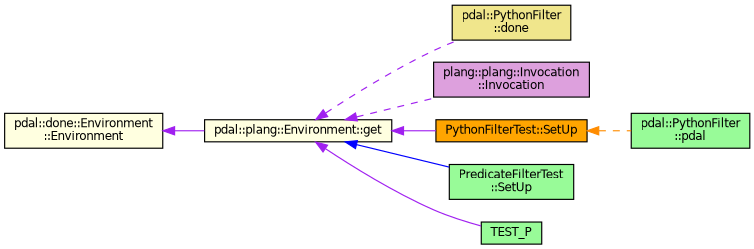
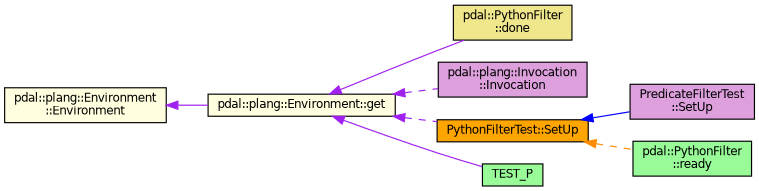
edge "pdal::PythonFilter ::done" -> "pdal::plang::Environment::get": style dashed -> solid
node "plang::plang::Invocation ::Invocation": label "plang::plang::Invocation ::Invocation" -> "pdal::plang::Invocation ::Invocation"
node "pdal::done::Environment ::Environment": label "pdal::done::Environment ::Environment" -> "pdal::plang::Environment ::Environment"
edge "PythonFilterTest::SetUp" -> "pdal::plang::Environment::get": style solid -> dashed
node "pdal::PythonFilter ::pdal": label "pdal::PythonFilter ::pdal" -> "pdal::PythonFilter ::ready"
edge "PredicateFilterTest ::SetUp" -> "pdal::plang::Environment::get": now "PredicateFilterTest ::SetUp" -> "PythonFilterTest::SetUp"
node "PredicateFilterTest ::SetUp": fillcolor palegreen -> plum
